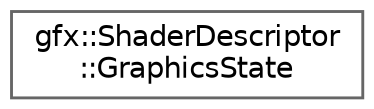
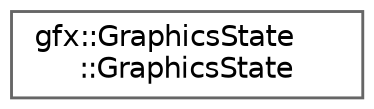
node "gfx::ShaderDescriptor ::GraphicsState": label "gfx::ShaderDescriptor ::GraphicsState" -> "gfx::GraphicsState ::GraphicsState"
